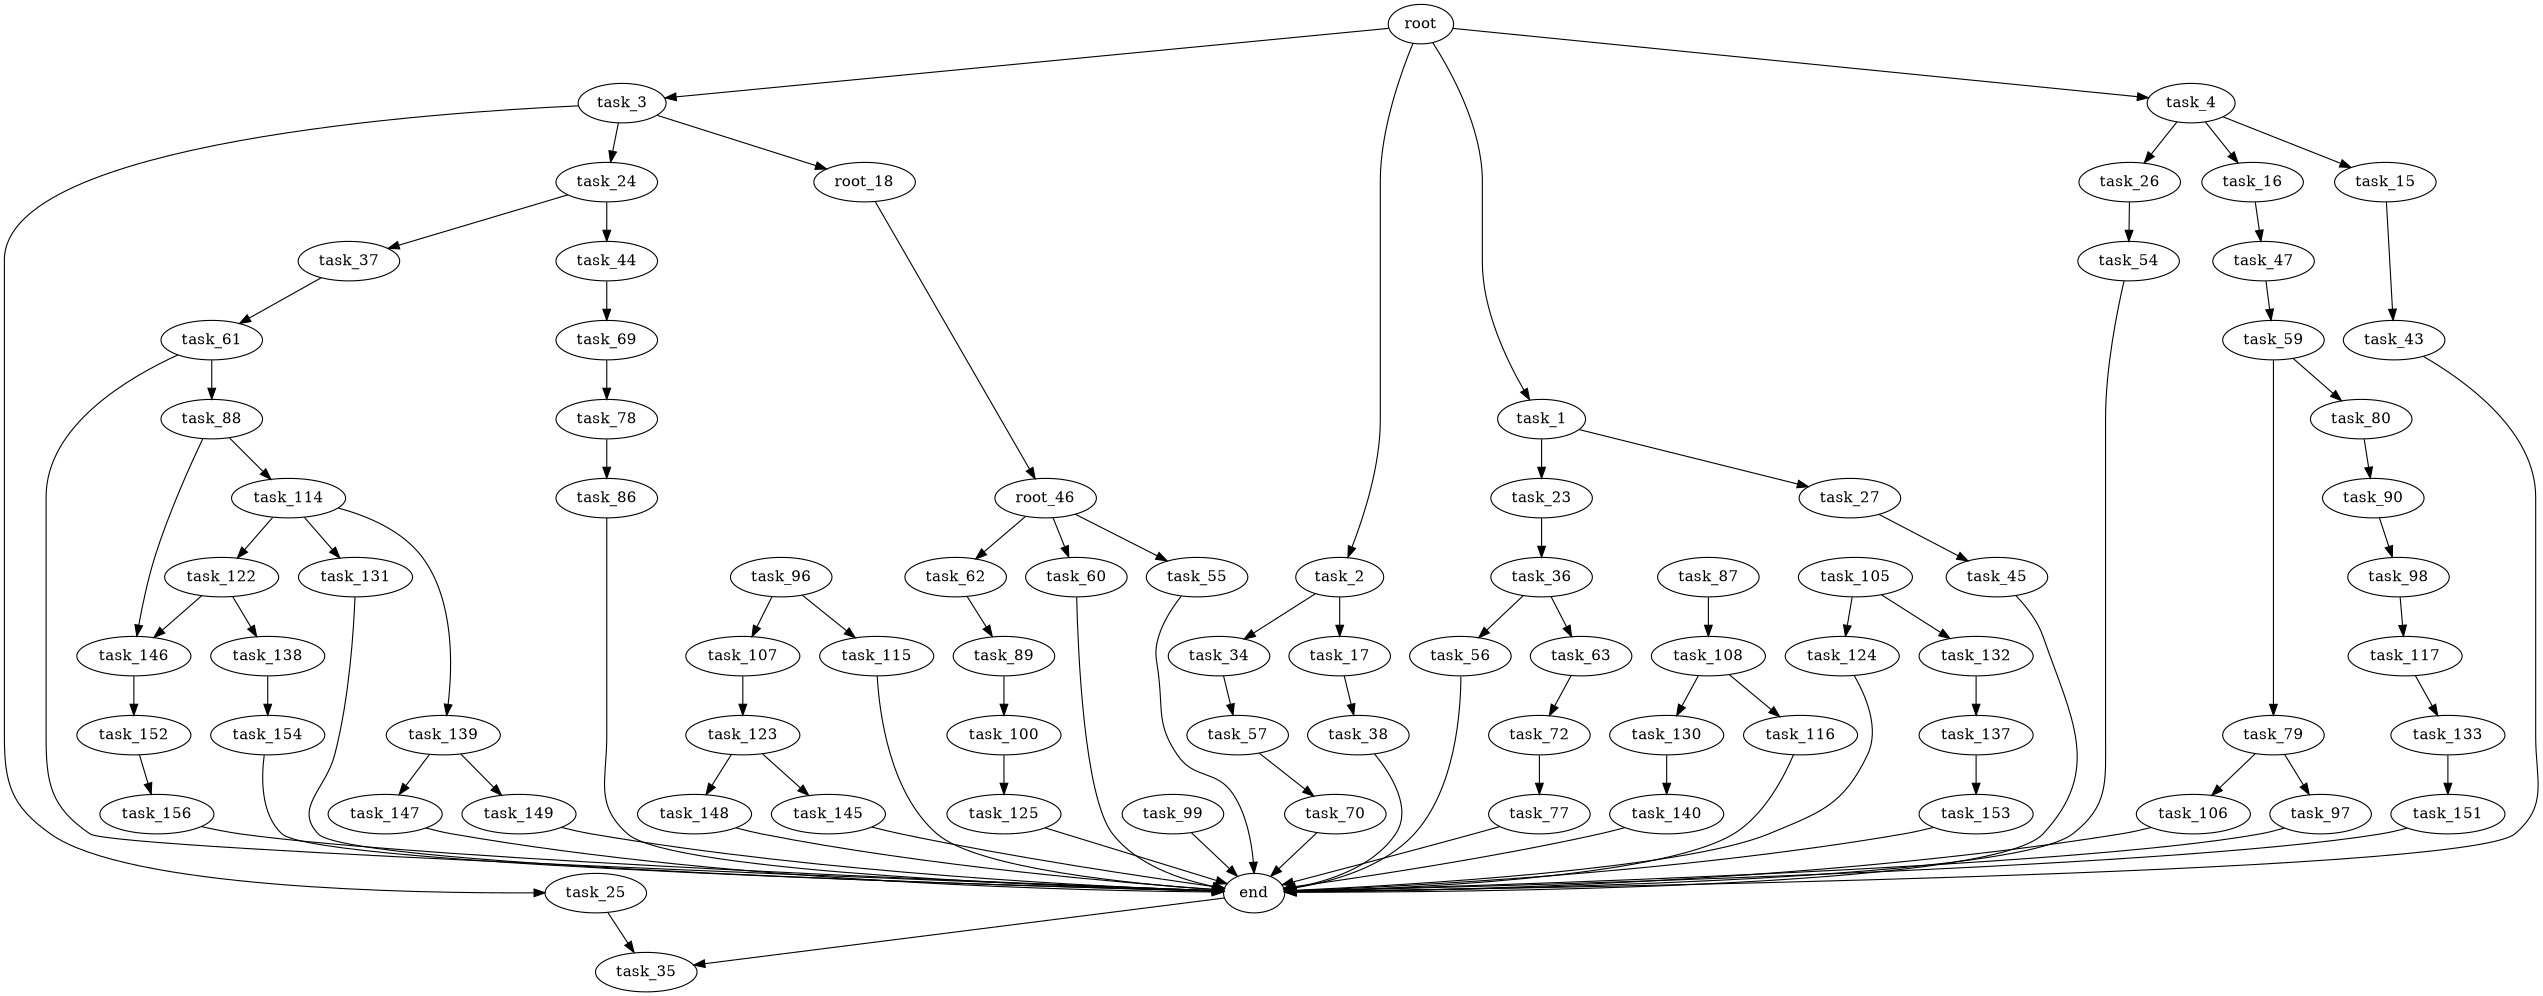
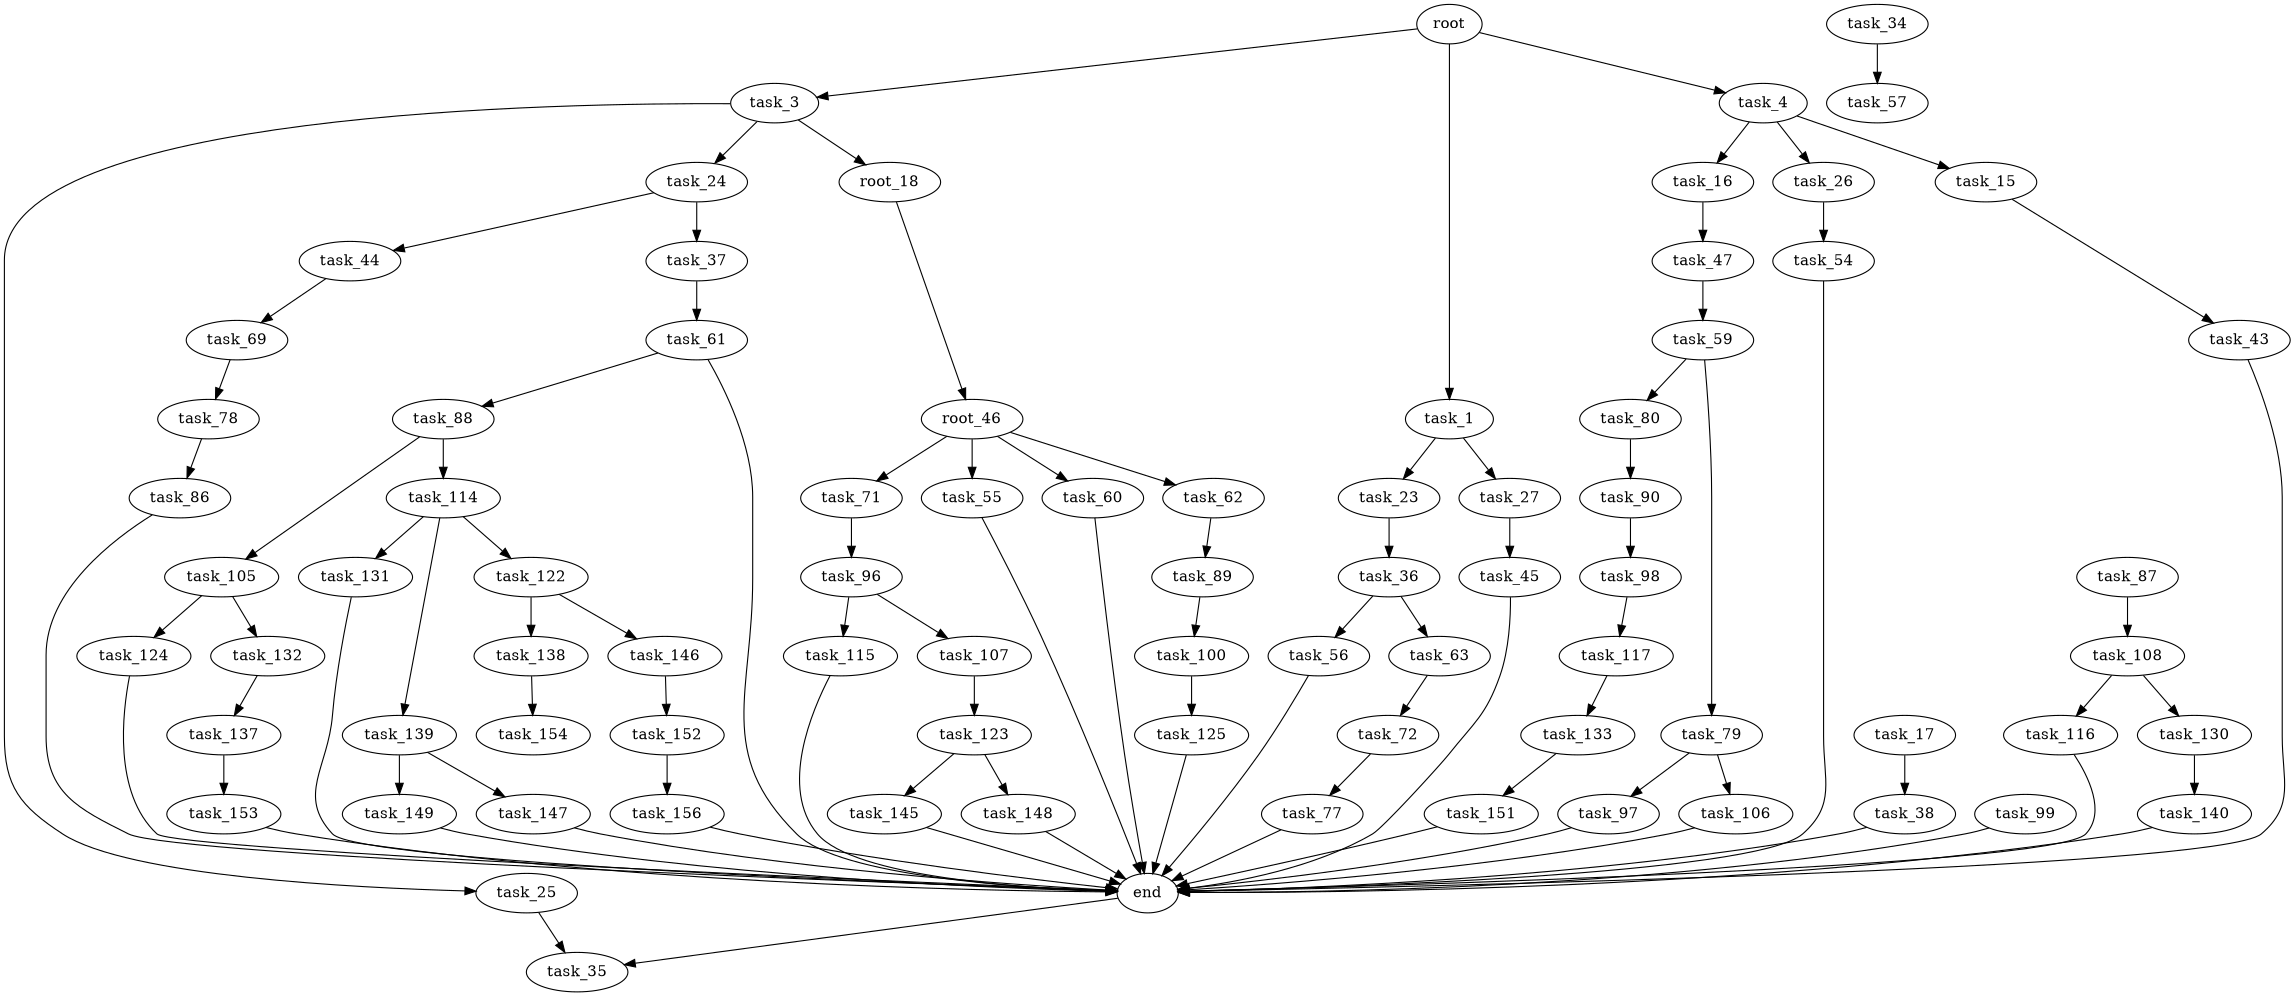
node "task_71": added
edge "task_88" -> "task_146": now "task_88" -> "task_105"
node "task_2": removed
node "task_70": removed
edge "task_154" -> "end": removed
